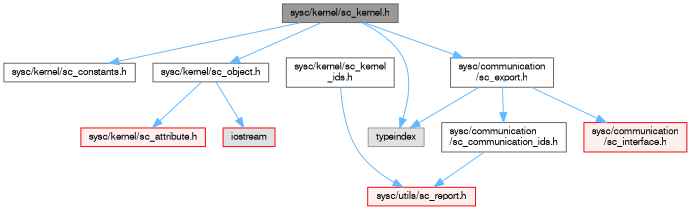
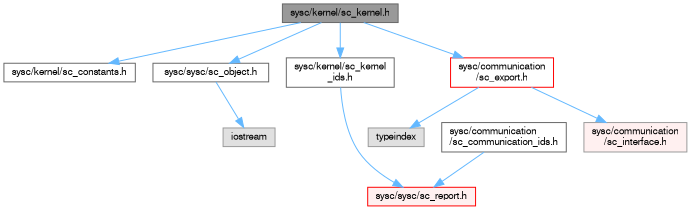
edge "sysc/kernel/sc_kernel.h" -> "typeindex": now "sysc/kernel/sc_kernel.h" -> "sysc/kernel/sc_kernel _ids.h"
node "sysc/kernel/sc_object.h": label "sysc/kernel/sc_object.h" -> "sysc/sysc/sc_object.h"
node "sysc/communication /sc_export.h": color grey40 -> red
edge "sysc/communication /sc_export.h" -> "sysc/communication /sc_communication_ids.h": removed
node "sysc/kernel/sc_attribute.h": removed
node "iostream": color red -> grey60
node "sysc/communication /sc_interface.h": color red -> grey60
node "sysc/utils/sc_report.h": label "sysc/utils/sc_report.h" -> "sysc/sysc/sc_report.h"
